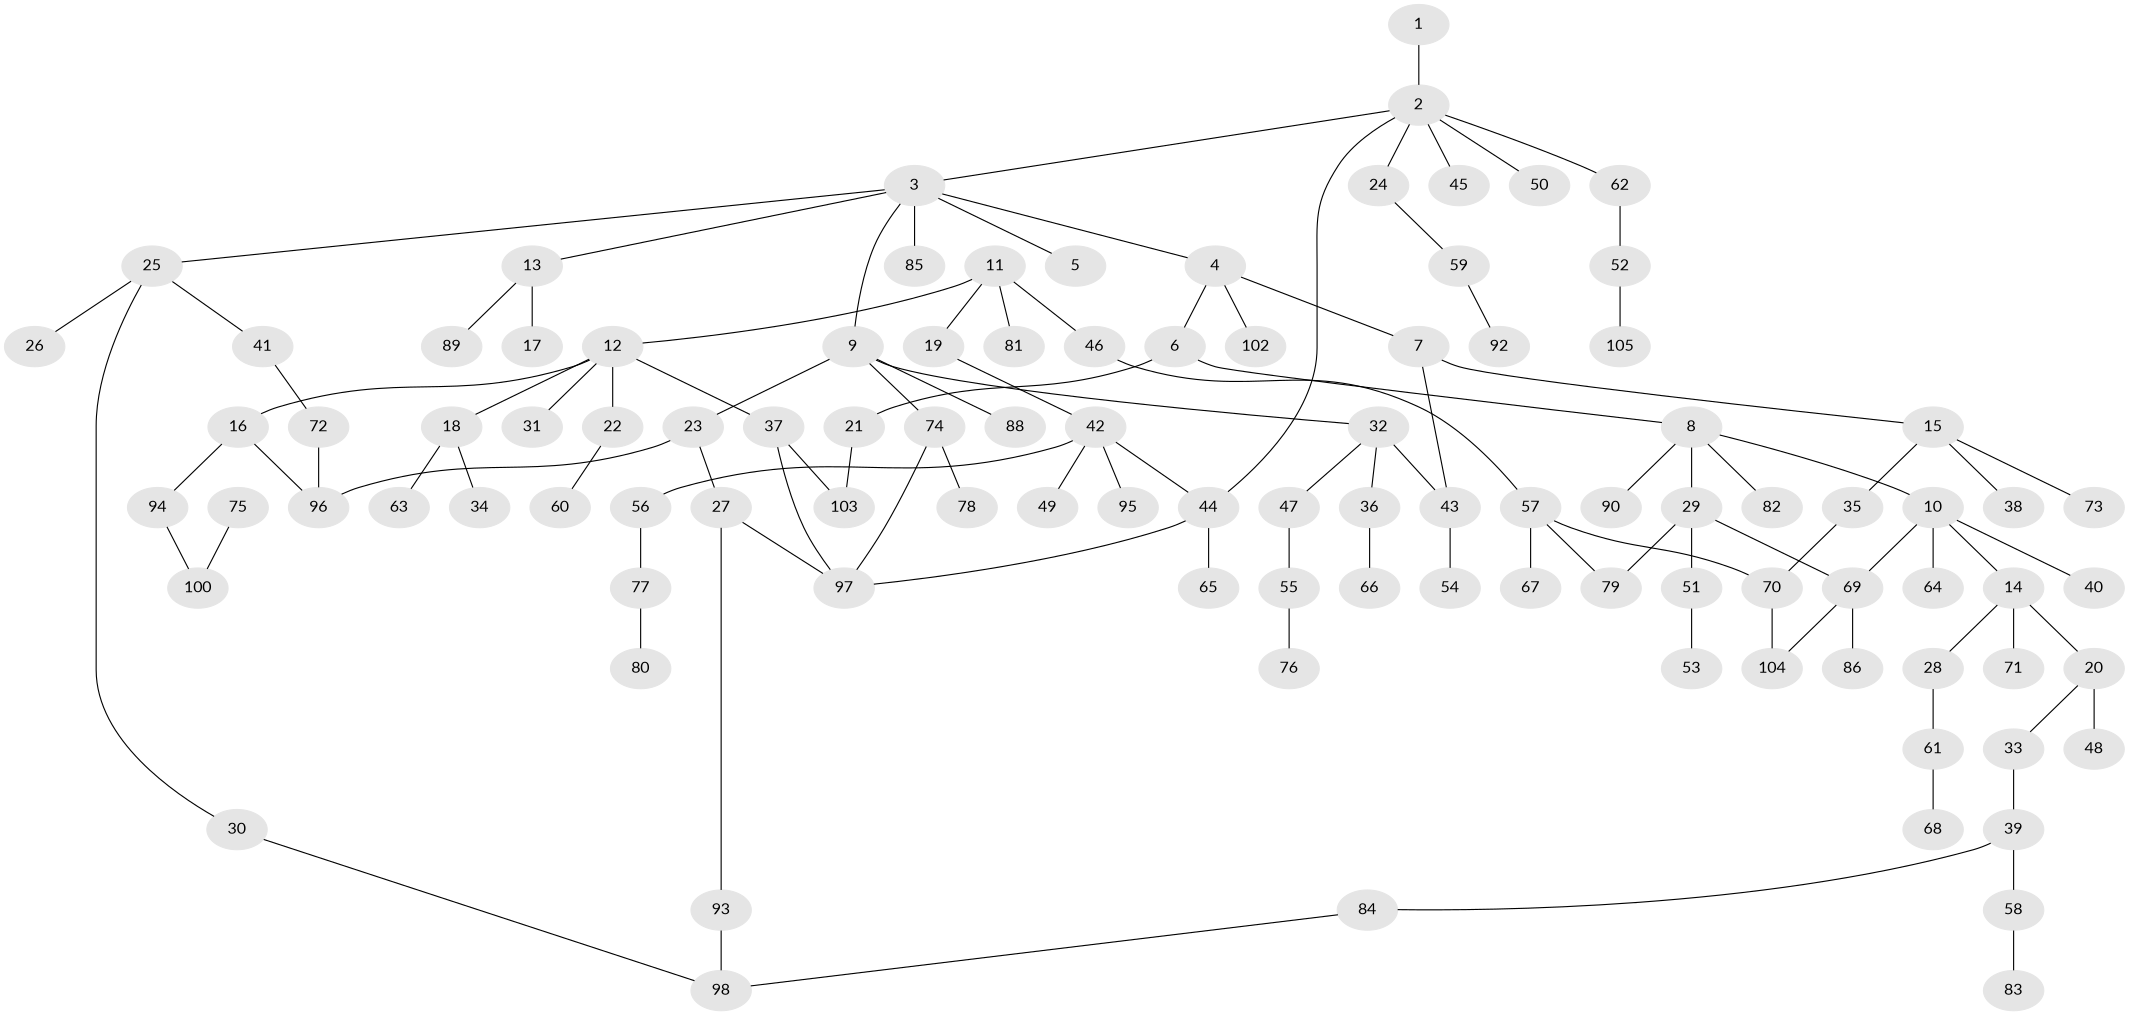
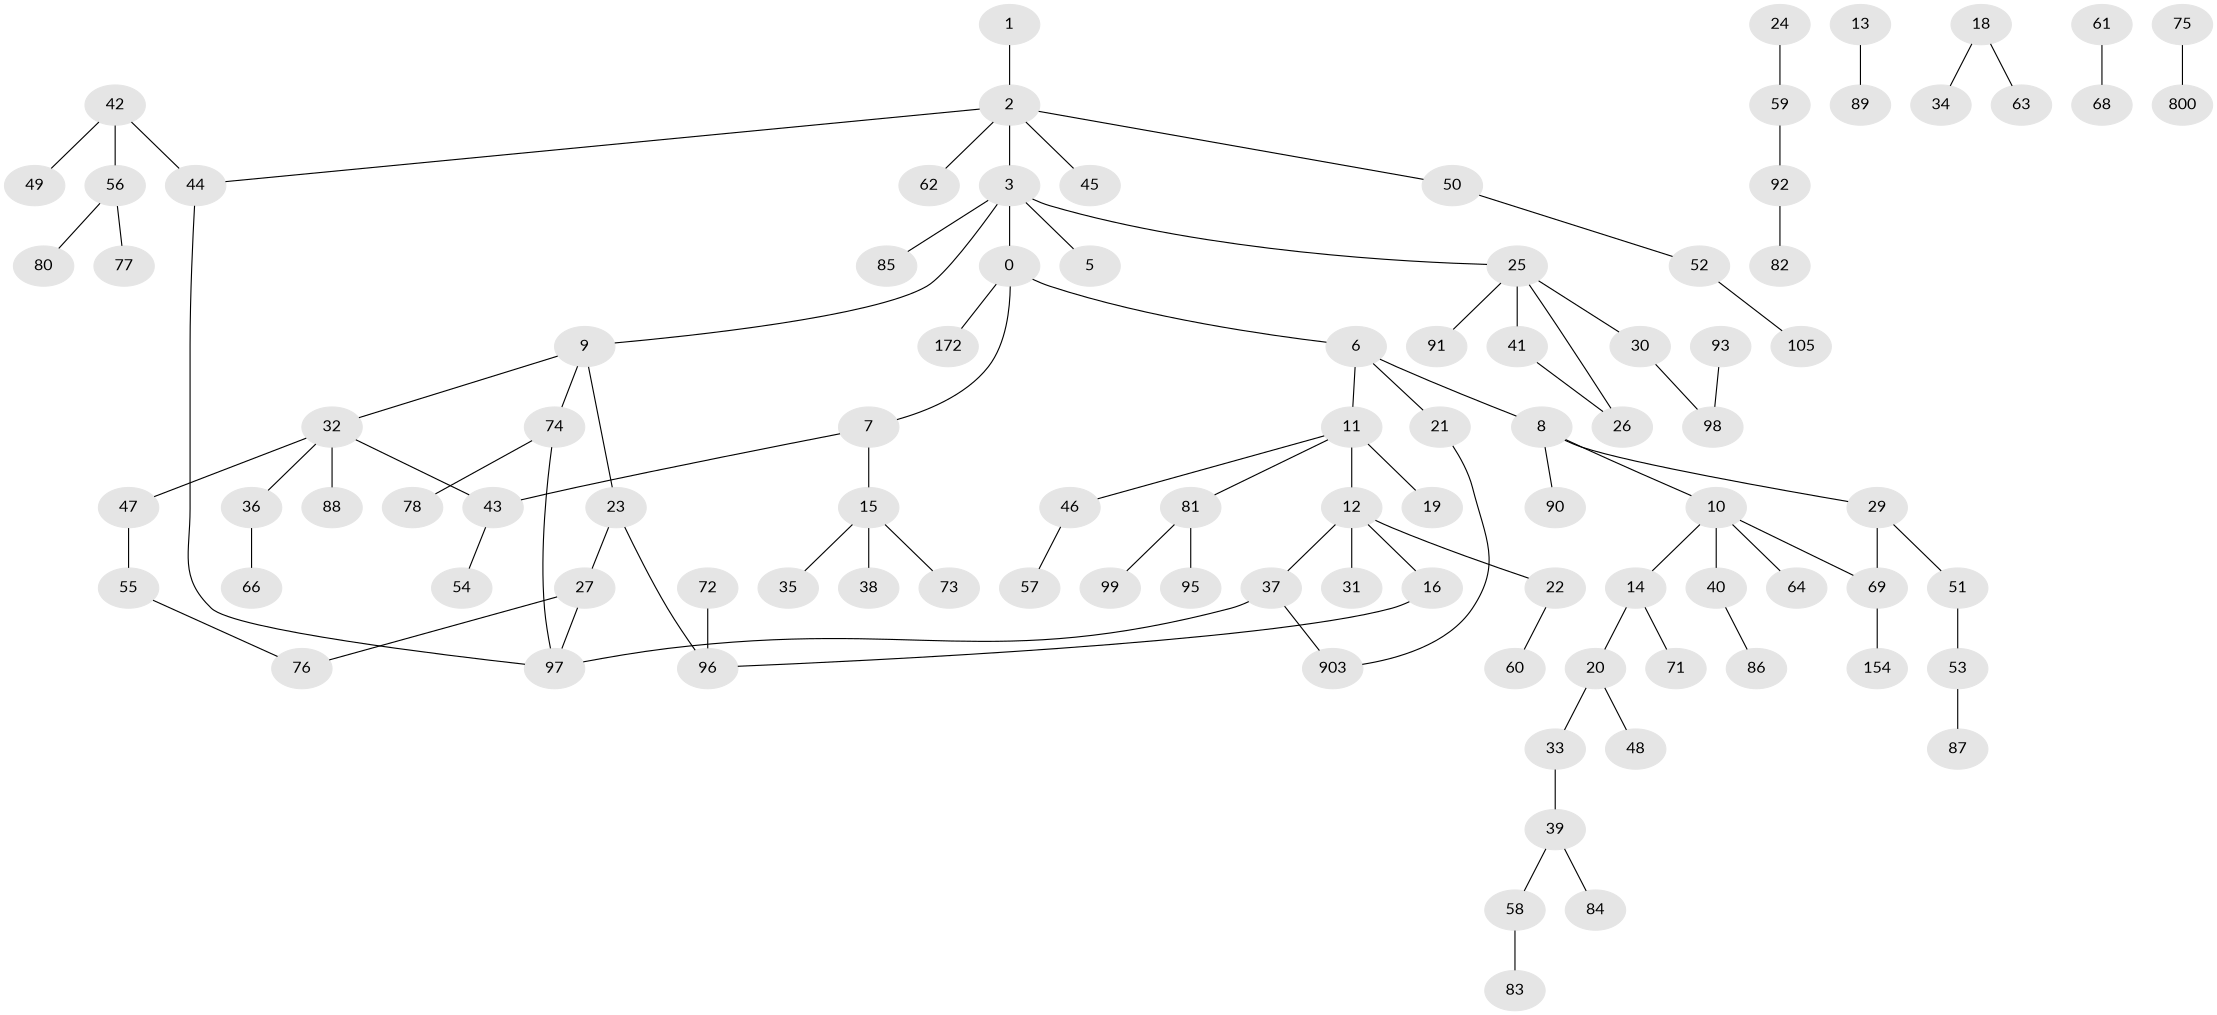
edge "2" -- "24": removed
edge "3" -- "13": removed
edge "62" -- "52": now "50" -- "52"
node "4": label "4" -> "0"
node "17": removed
node "102": label "102" -> "172"
node "91": added
edge "19" -- "42": removed
edge "41" -- "72": now "41" -- "26"
edge "12" -- "18": removed
edge "9" -- "88": now "32" -- "88"
edge "6" -- "11": added
edge "42" -- "95": now "81" -- "95"
edge "8" -- "82": now "92" -- "82"
node "94": removed
node "103": label "103" -> "903"
node "100": label "100" -> "800"
node "99": added
node "65": removed
node "67": removed
node "79": removed
node "70": removed
edge "77" -- "80": now "56" -- "80"
edge "69" -- "86": now "40" -- "86"
node "104": label "104" -> "154"
node "28": removed
edge "27" -- "93": now "27" -- "76"
node "87": added
edge "84" -- "98": removed
